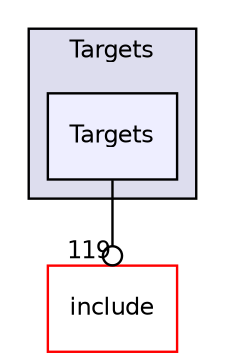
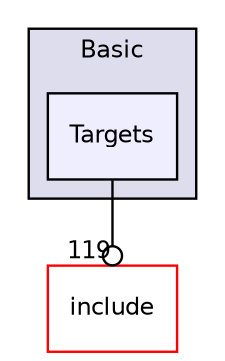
cluster "Targets": label "Targets" -> "Basic"
